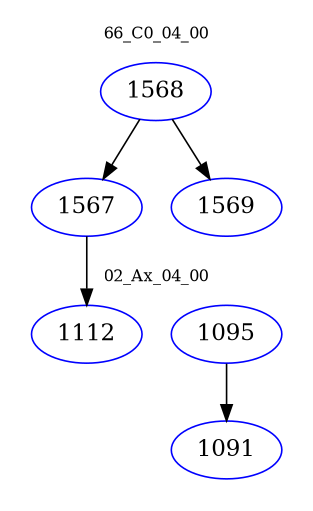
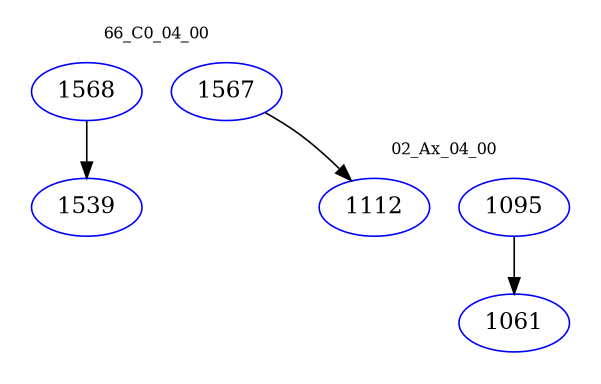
edge "1568" -> "1567": removed
node "1569": label "1569" -> "1539"
node "1091": label "1091" -> "1061"
